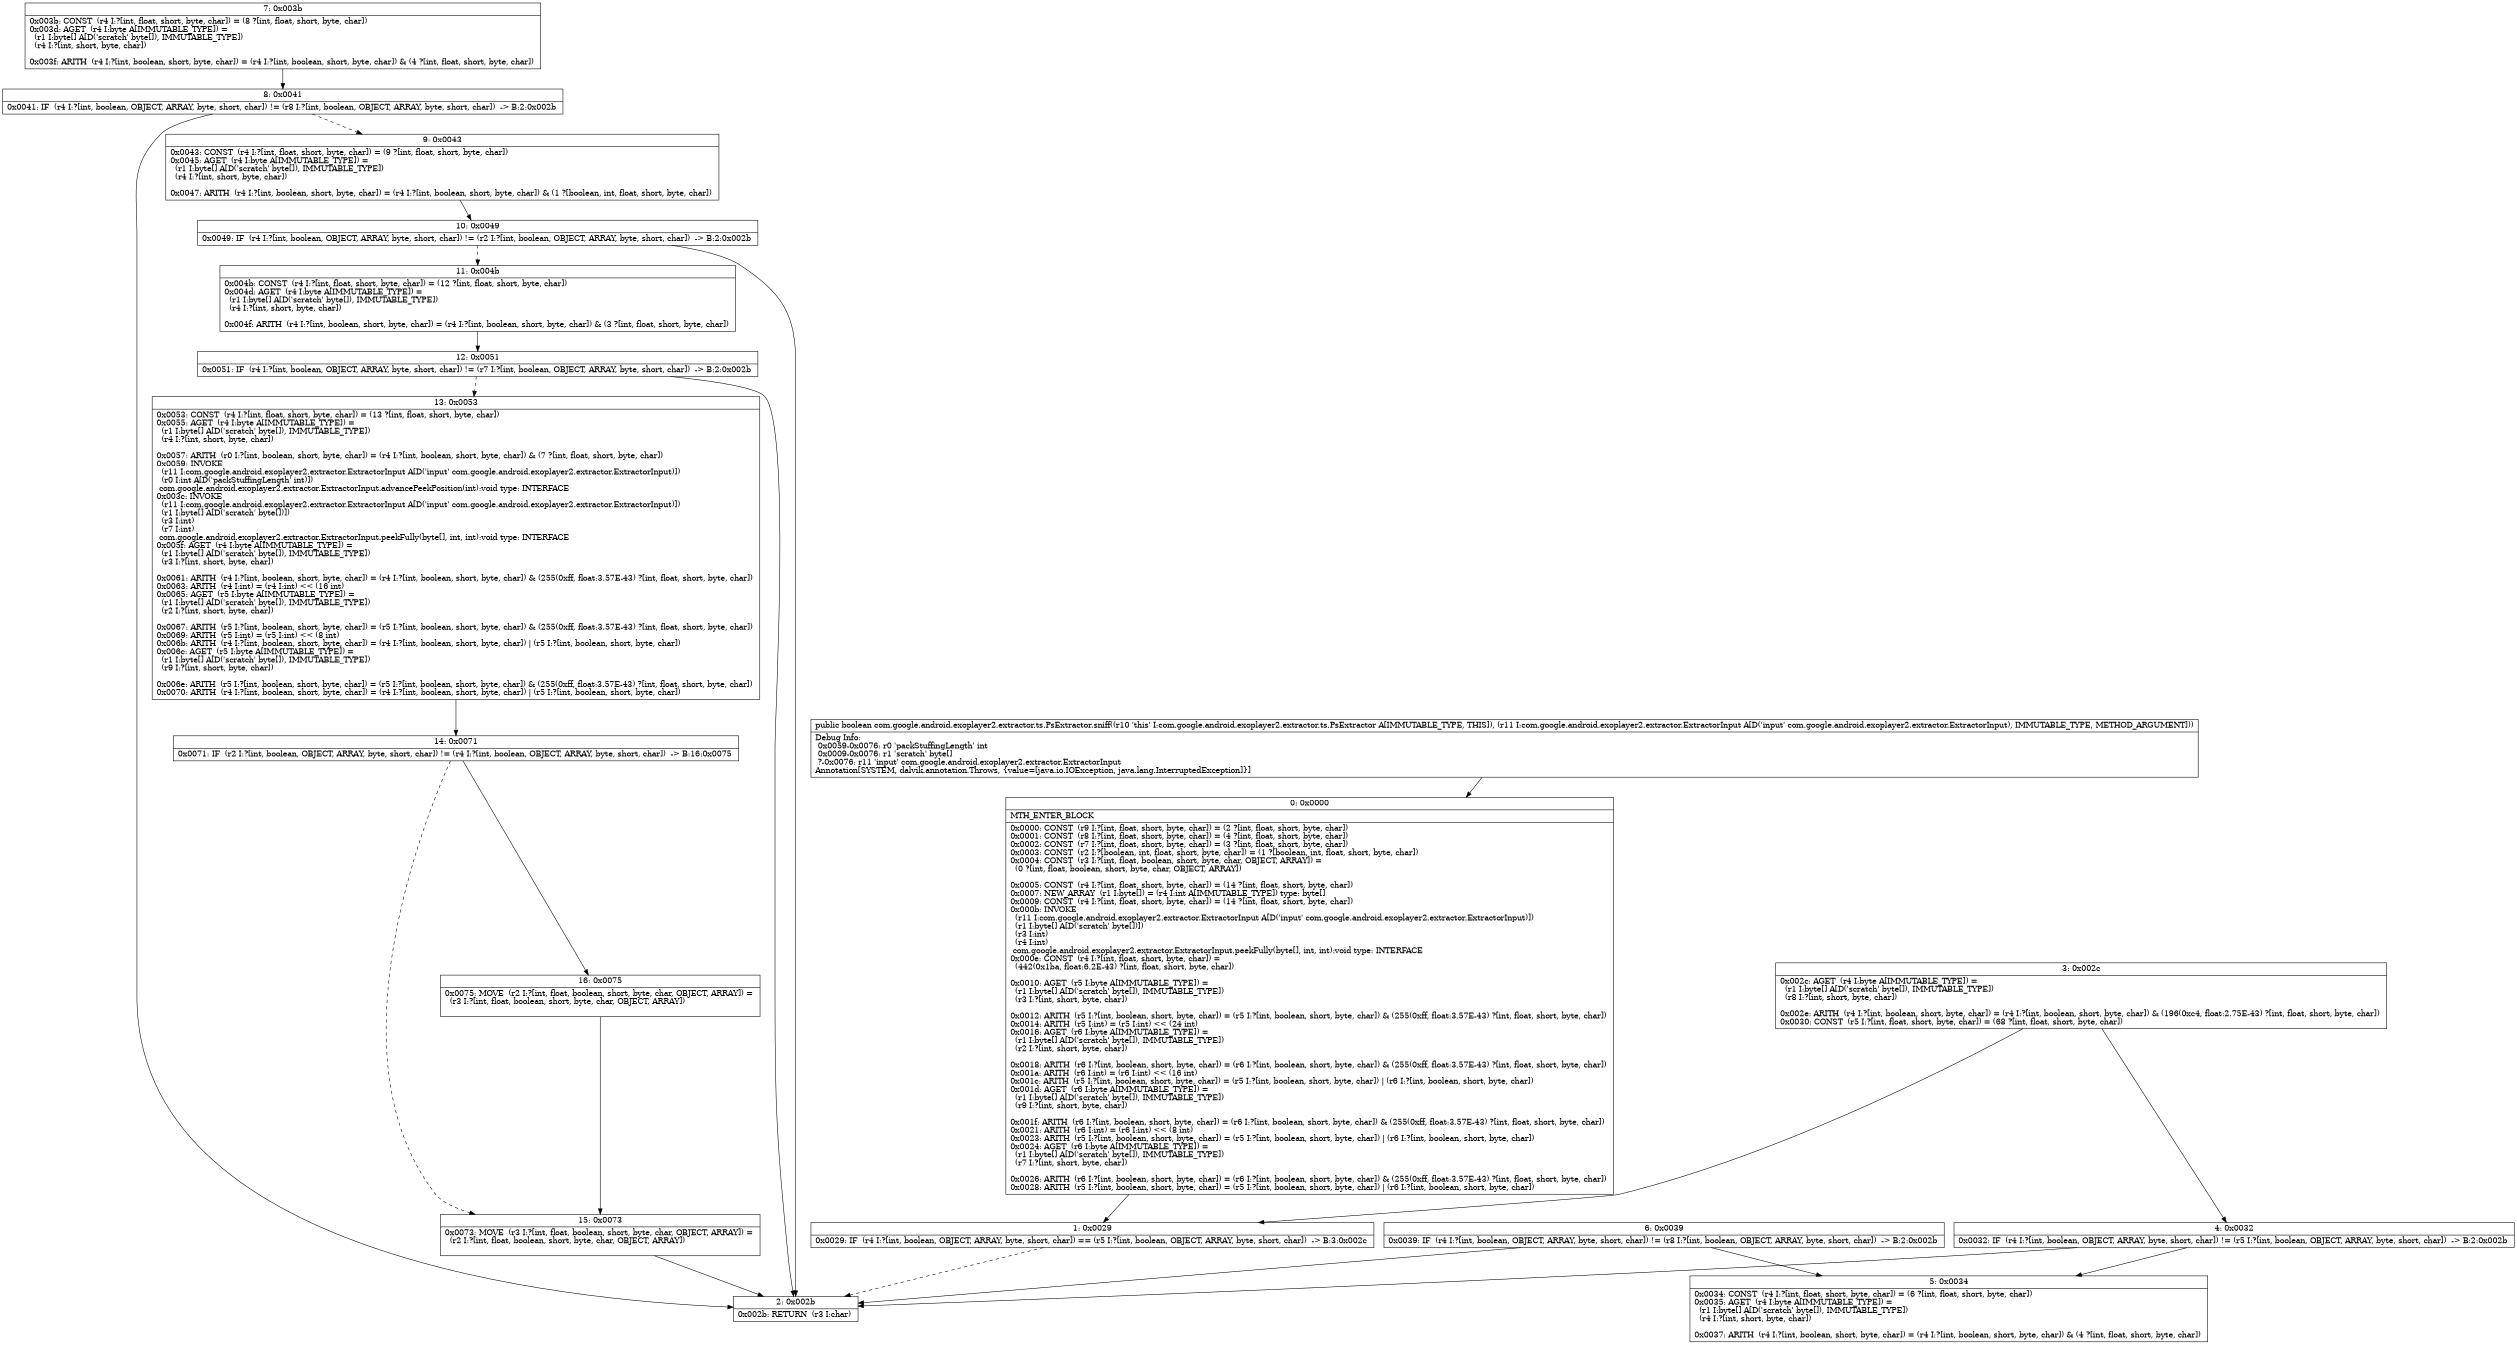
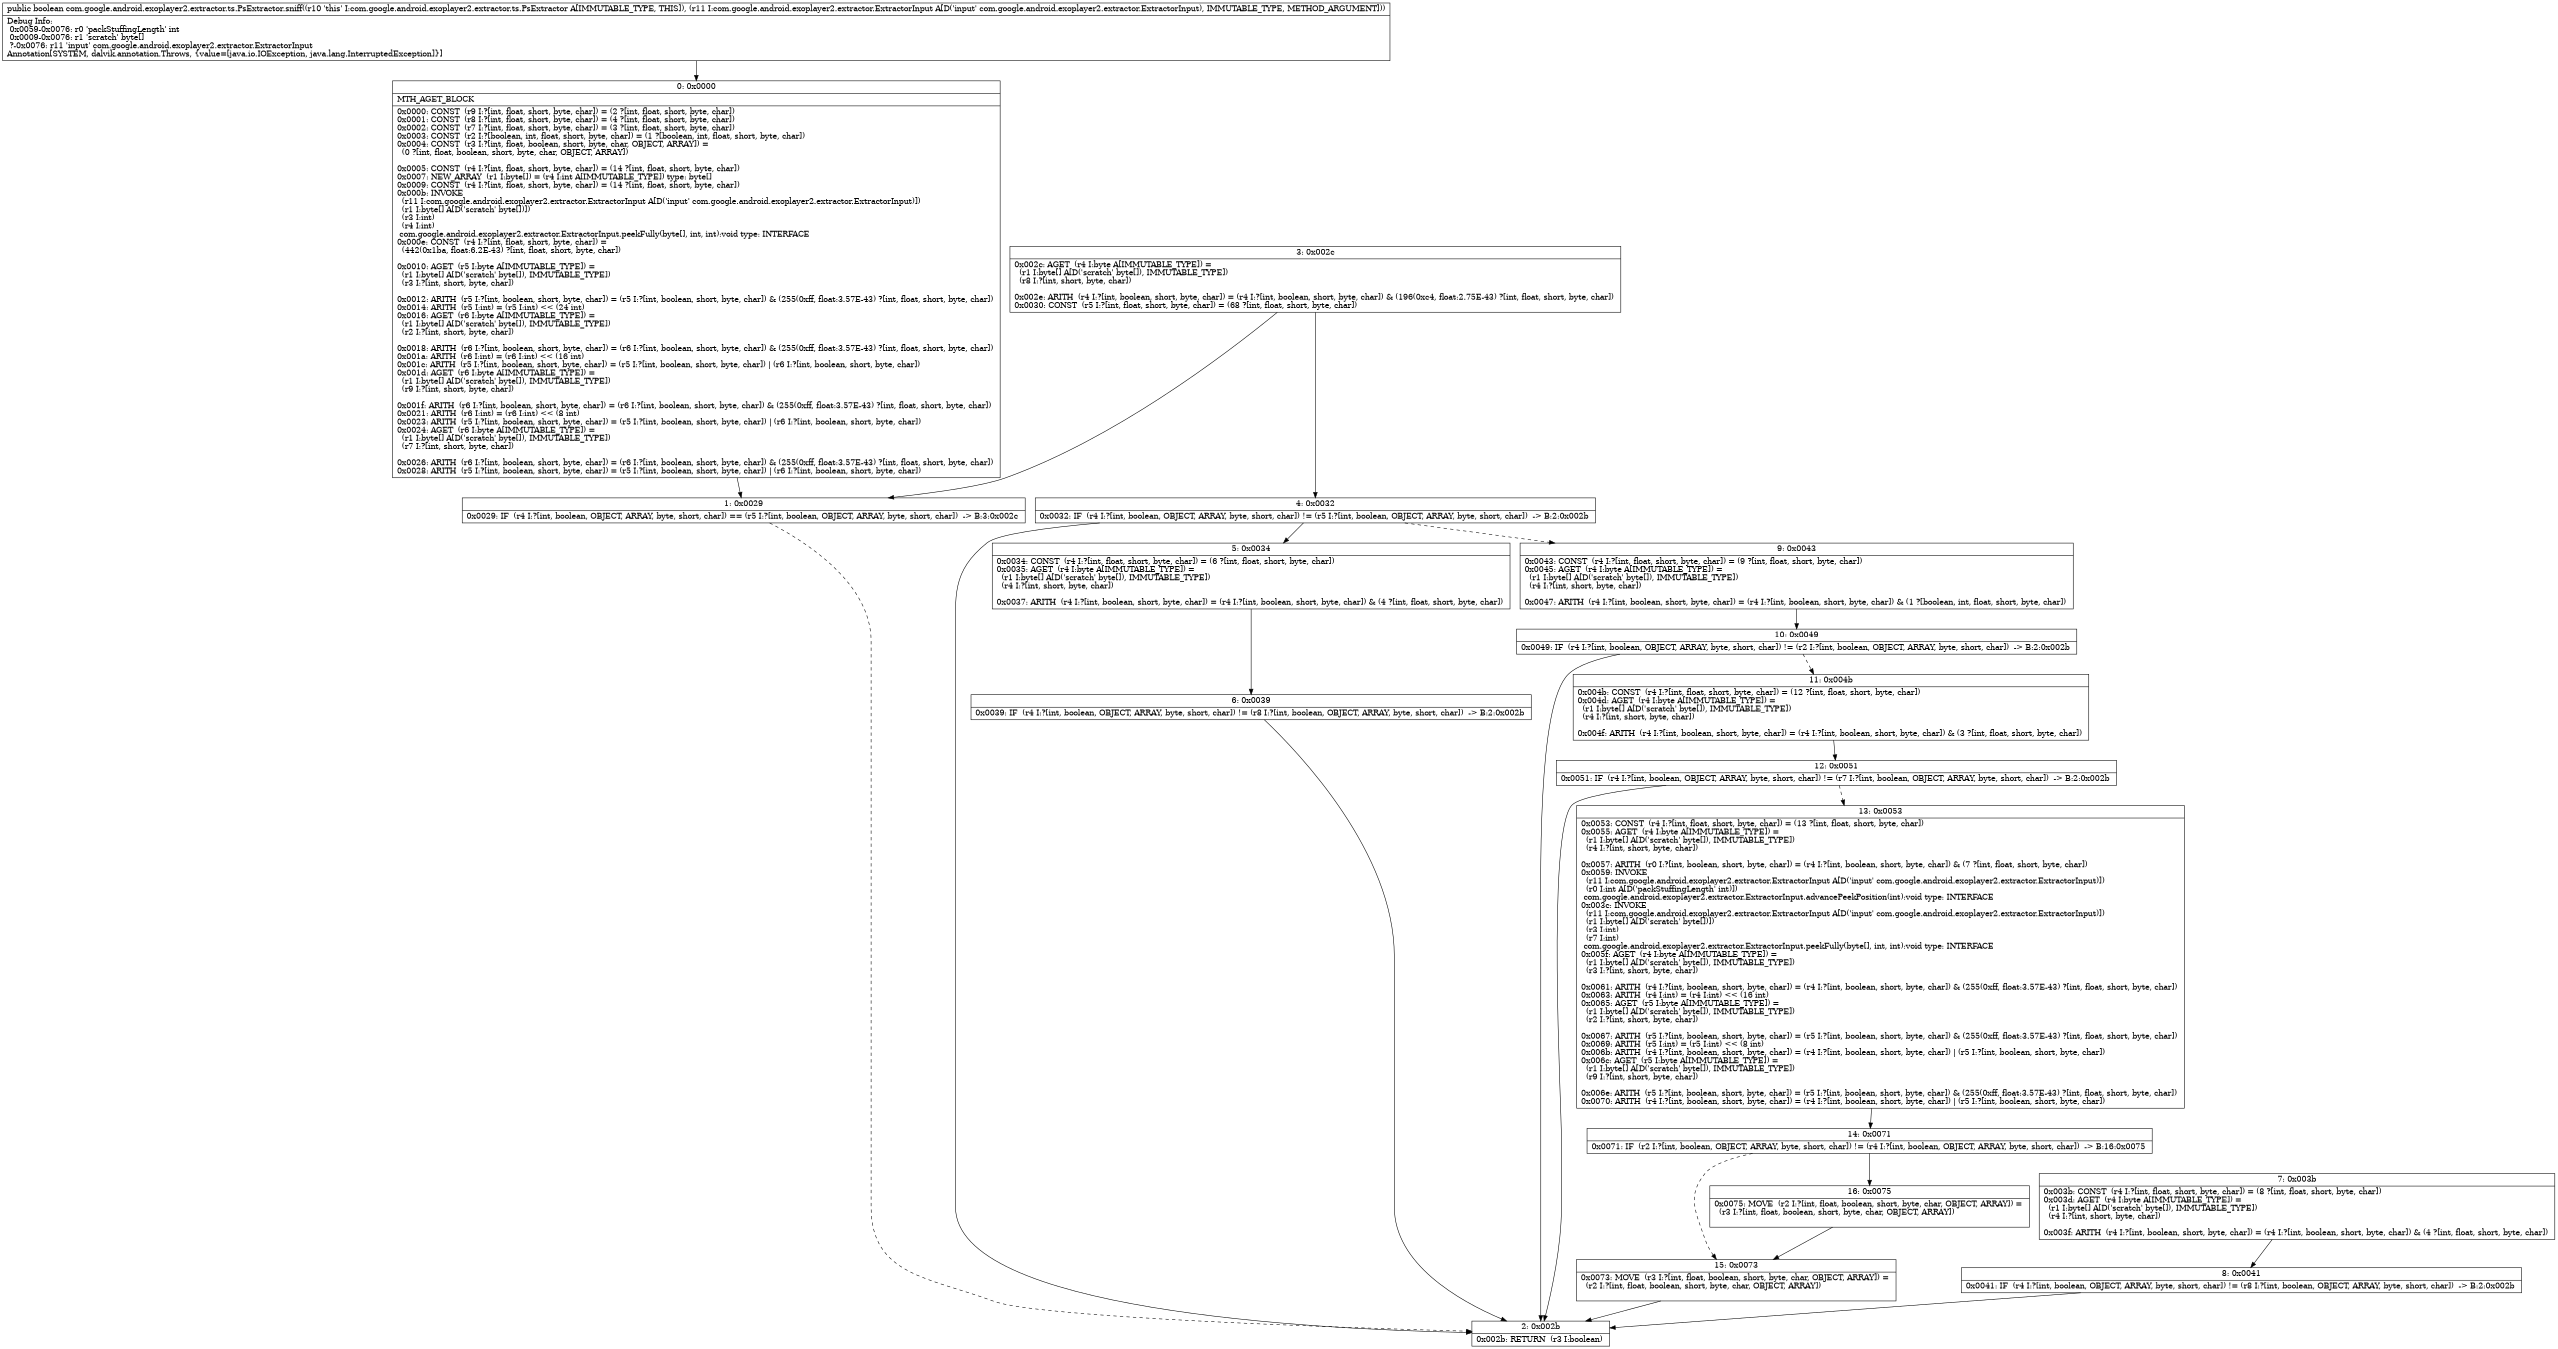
edge "8: 0x0041" -> "9: 0x0043": now "4: 0x0032" -> "9: 0x0043"
node "0: 0x0000": text "MTH_ENTER_BLOCK" -> "MTH_AGET_BLOCK"
edge "6: 0x0039" -> "5: 0x0034": reversed
node "2: 0x002b": text "0x002b: RETURN  (r3 I:char)" -> "0x002b: RETURN  (r3 I:boolean)"
